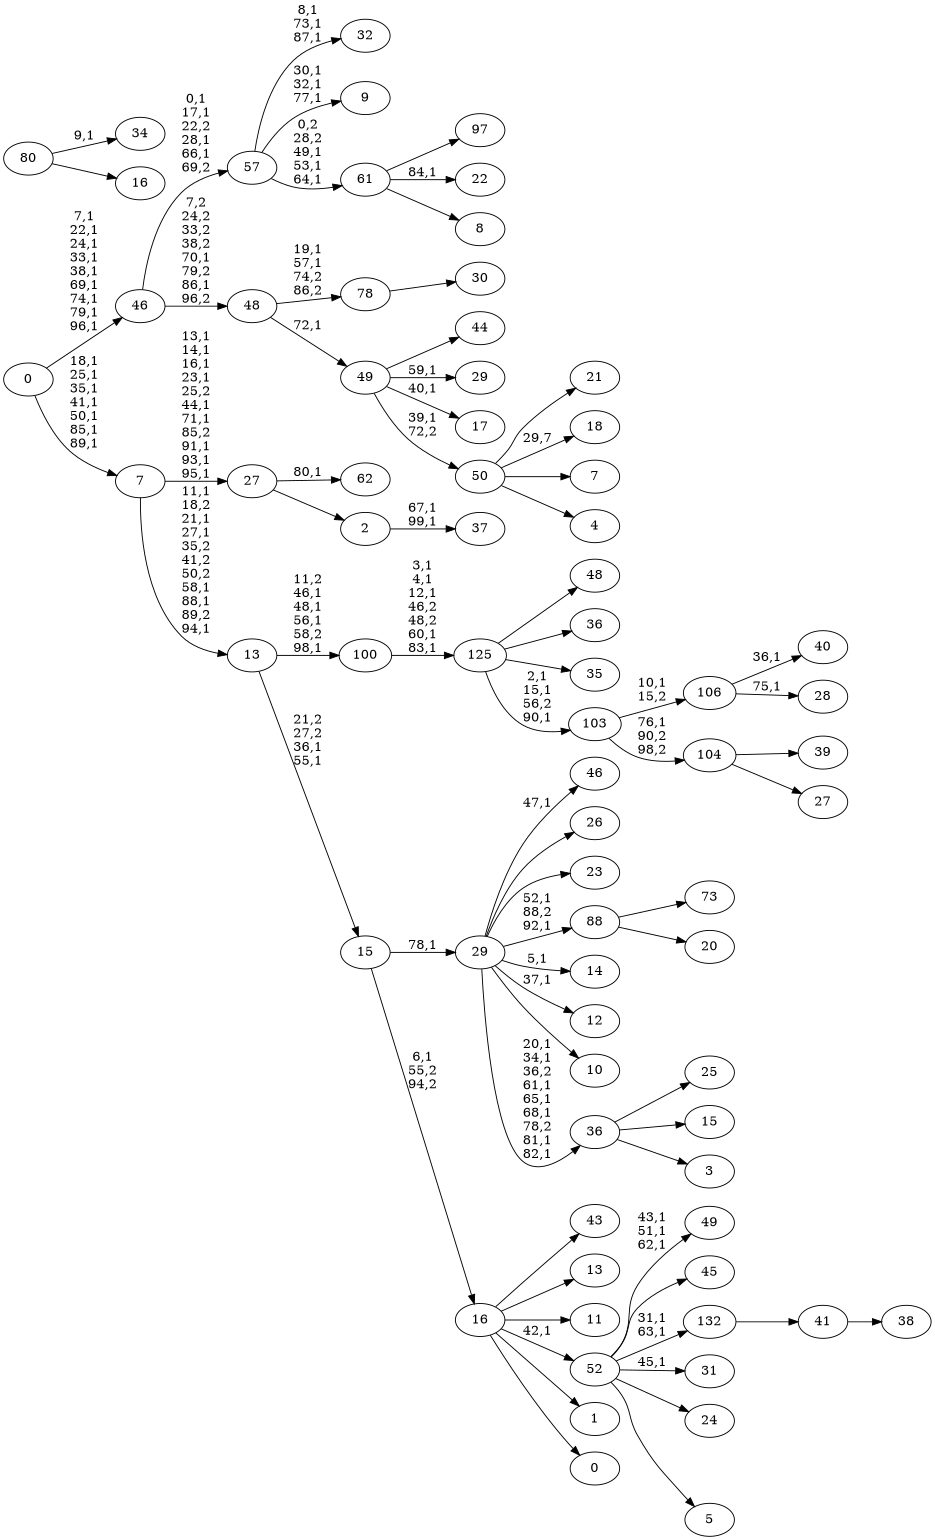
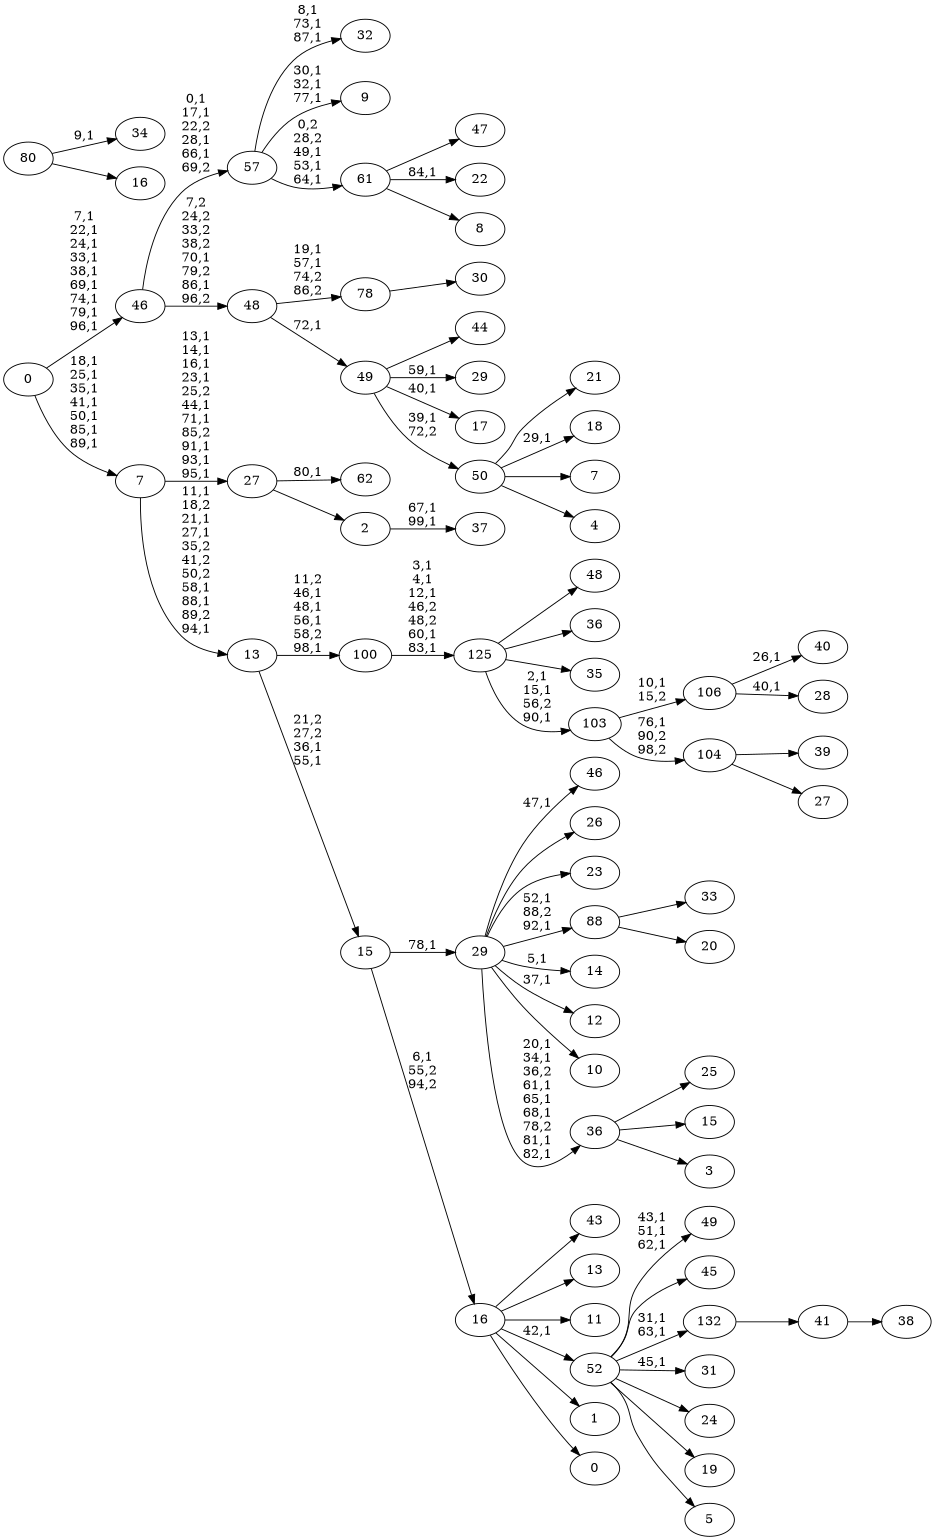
node "97": label "97" -> "47"
edge "50" -> "18": label "29,7" -> "29,1"
edge "106" -> "40": label "36,1" -> "26,1"
edge "106" -> "28": label "75,1" -> "40,1"
node "73": label "73" -> "33"
node "19": added
